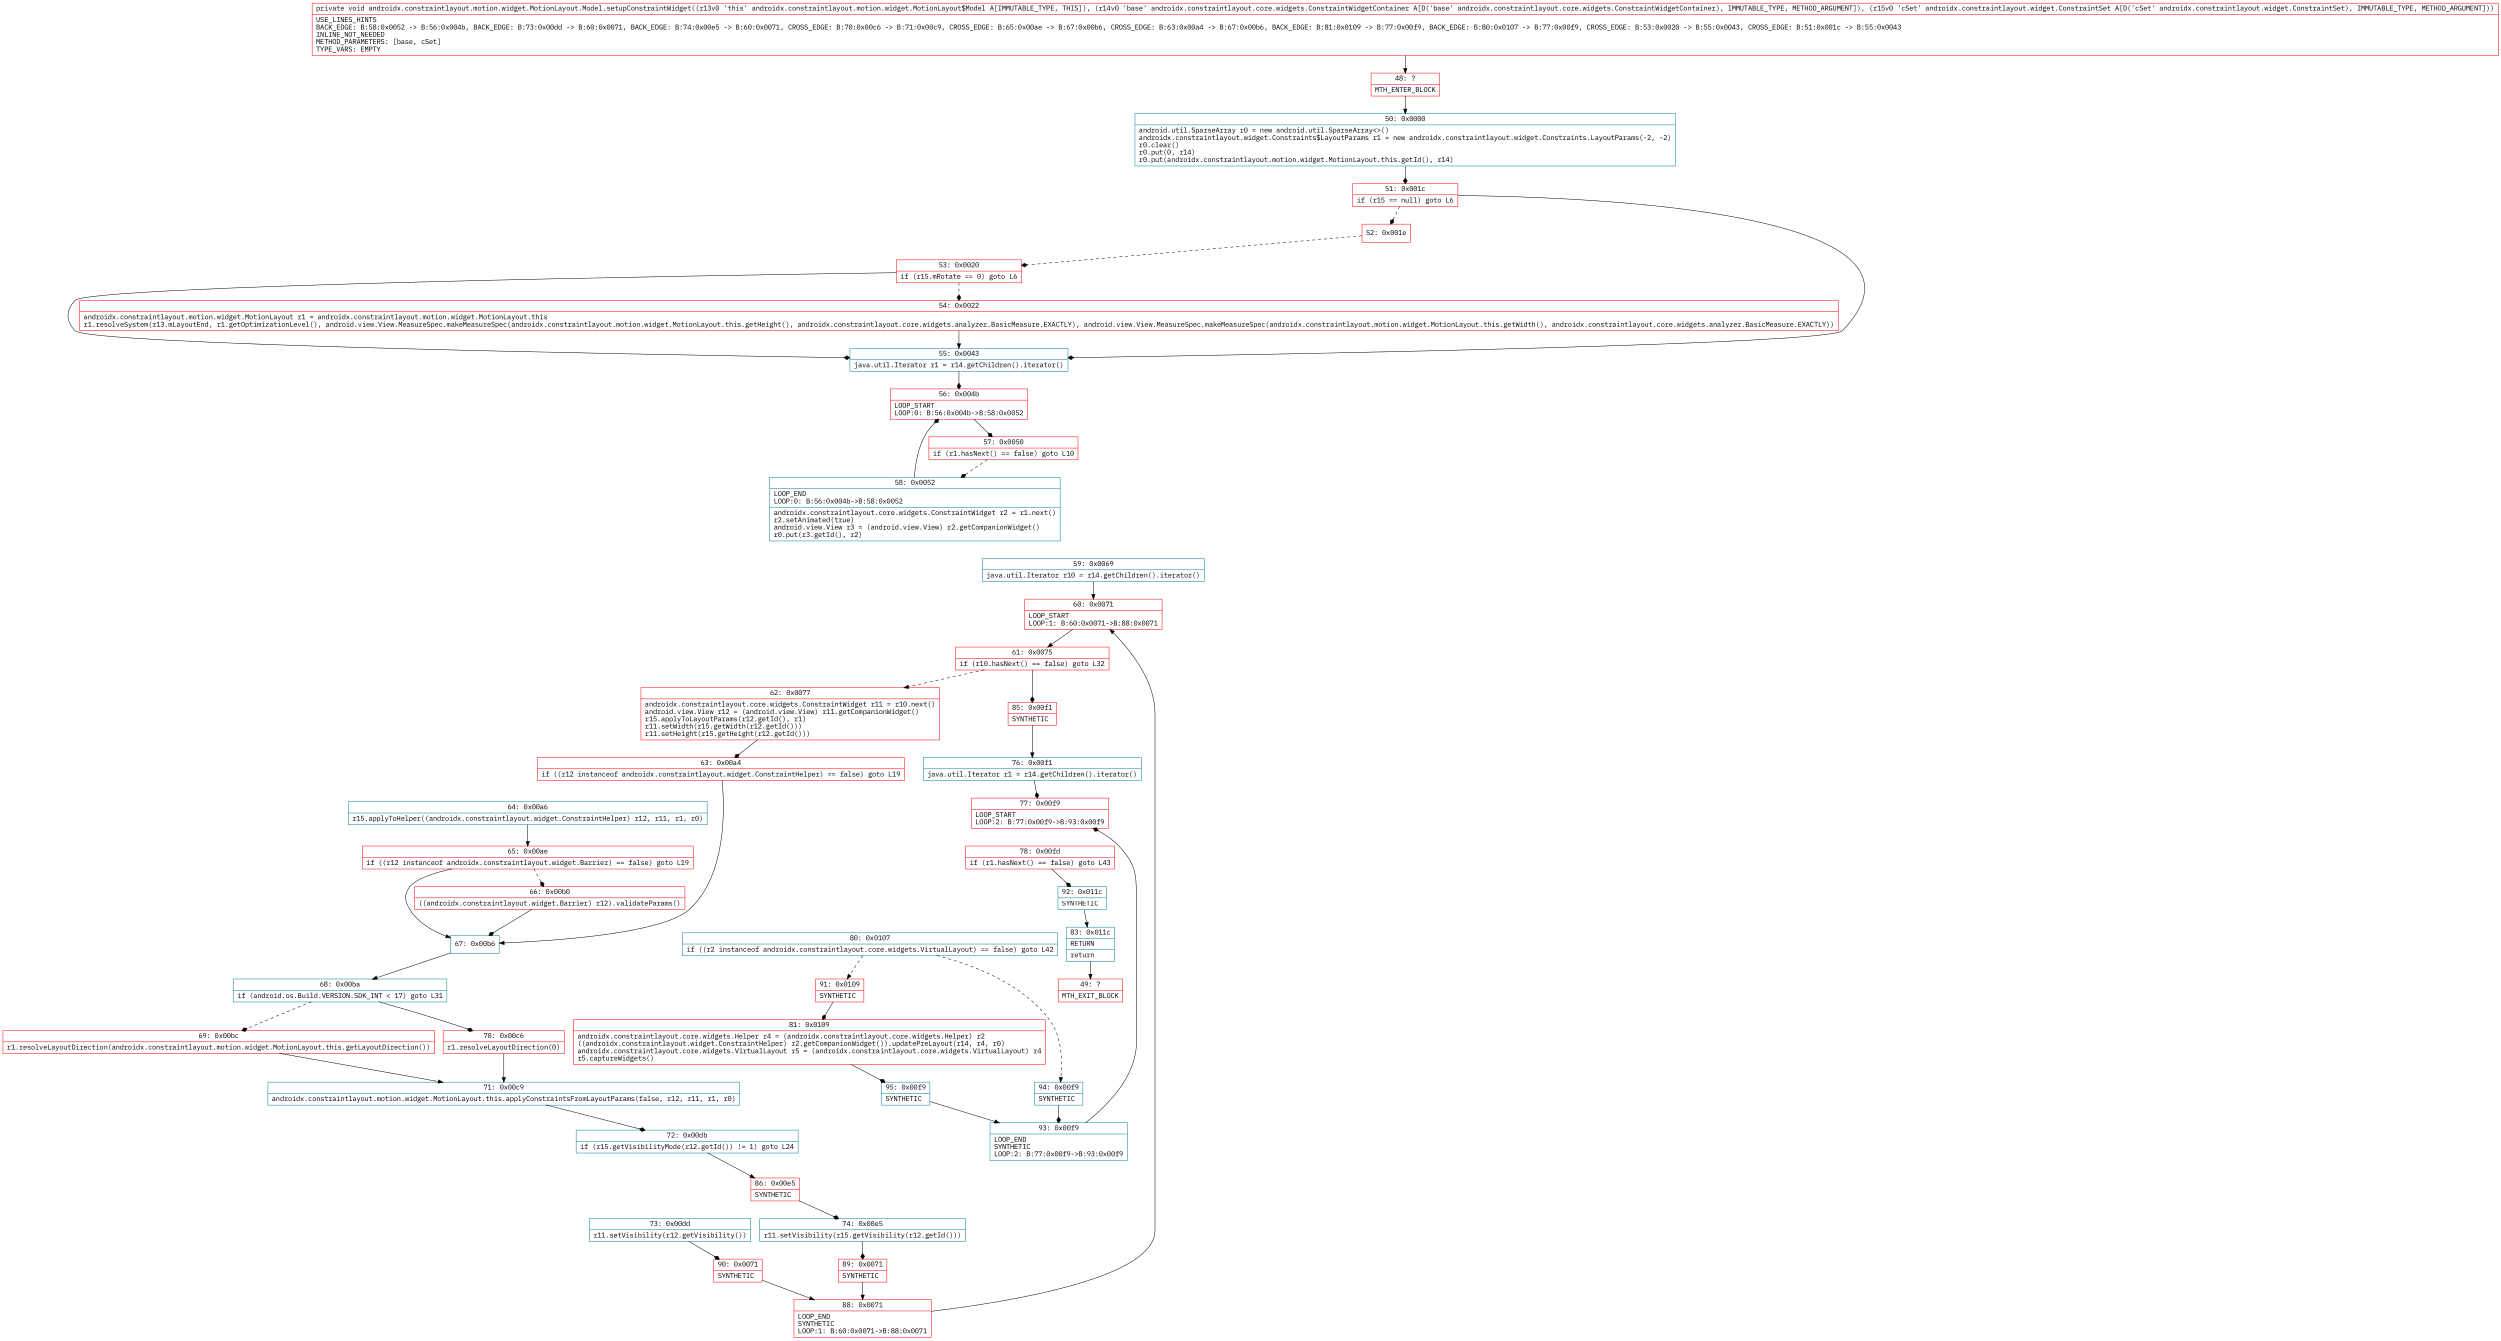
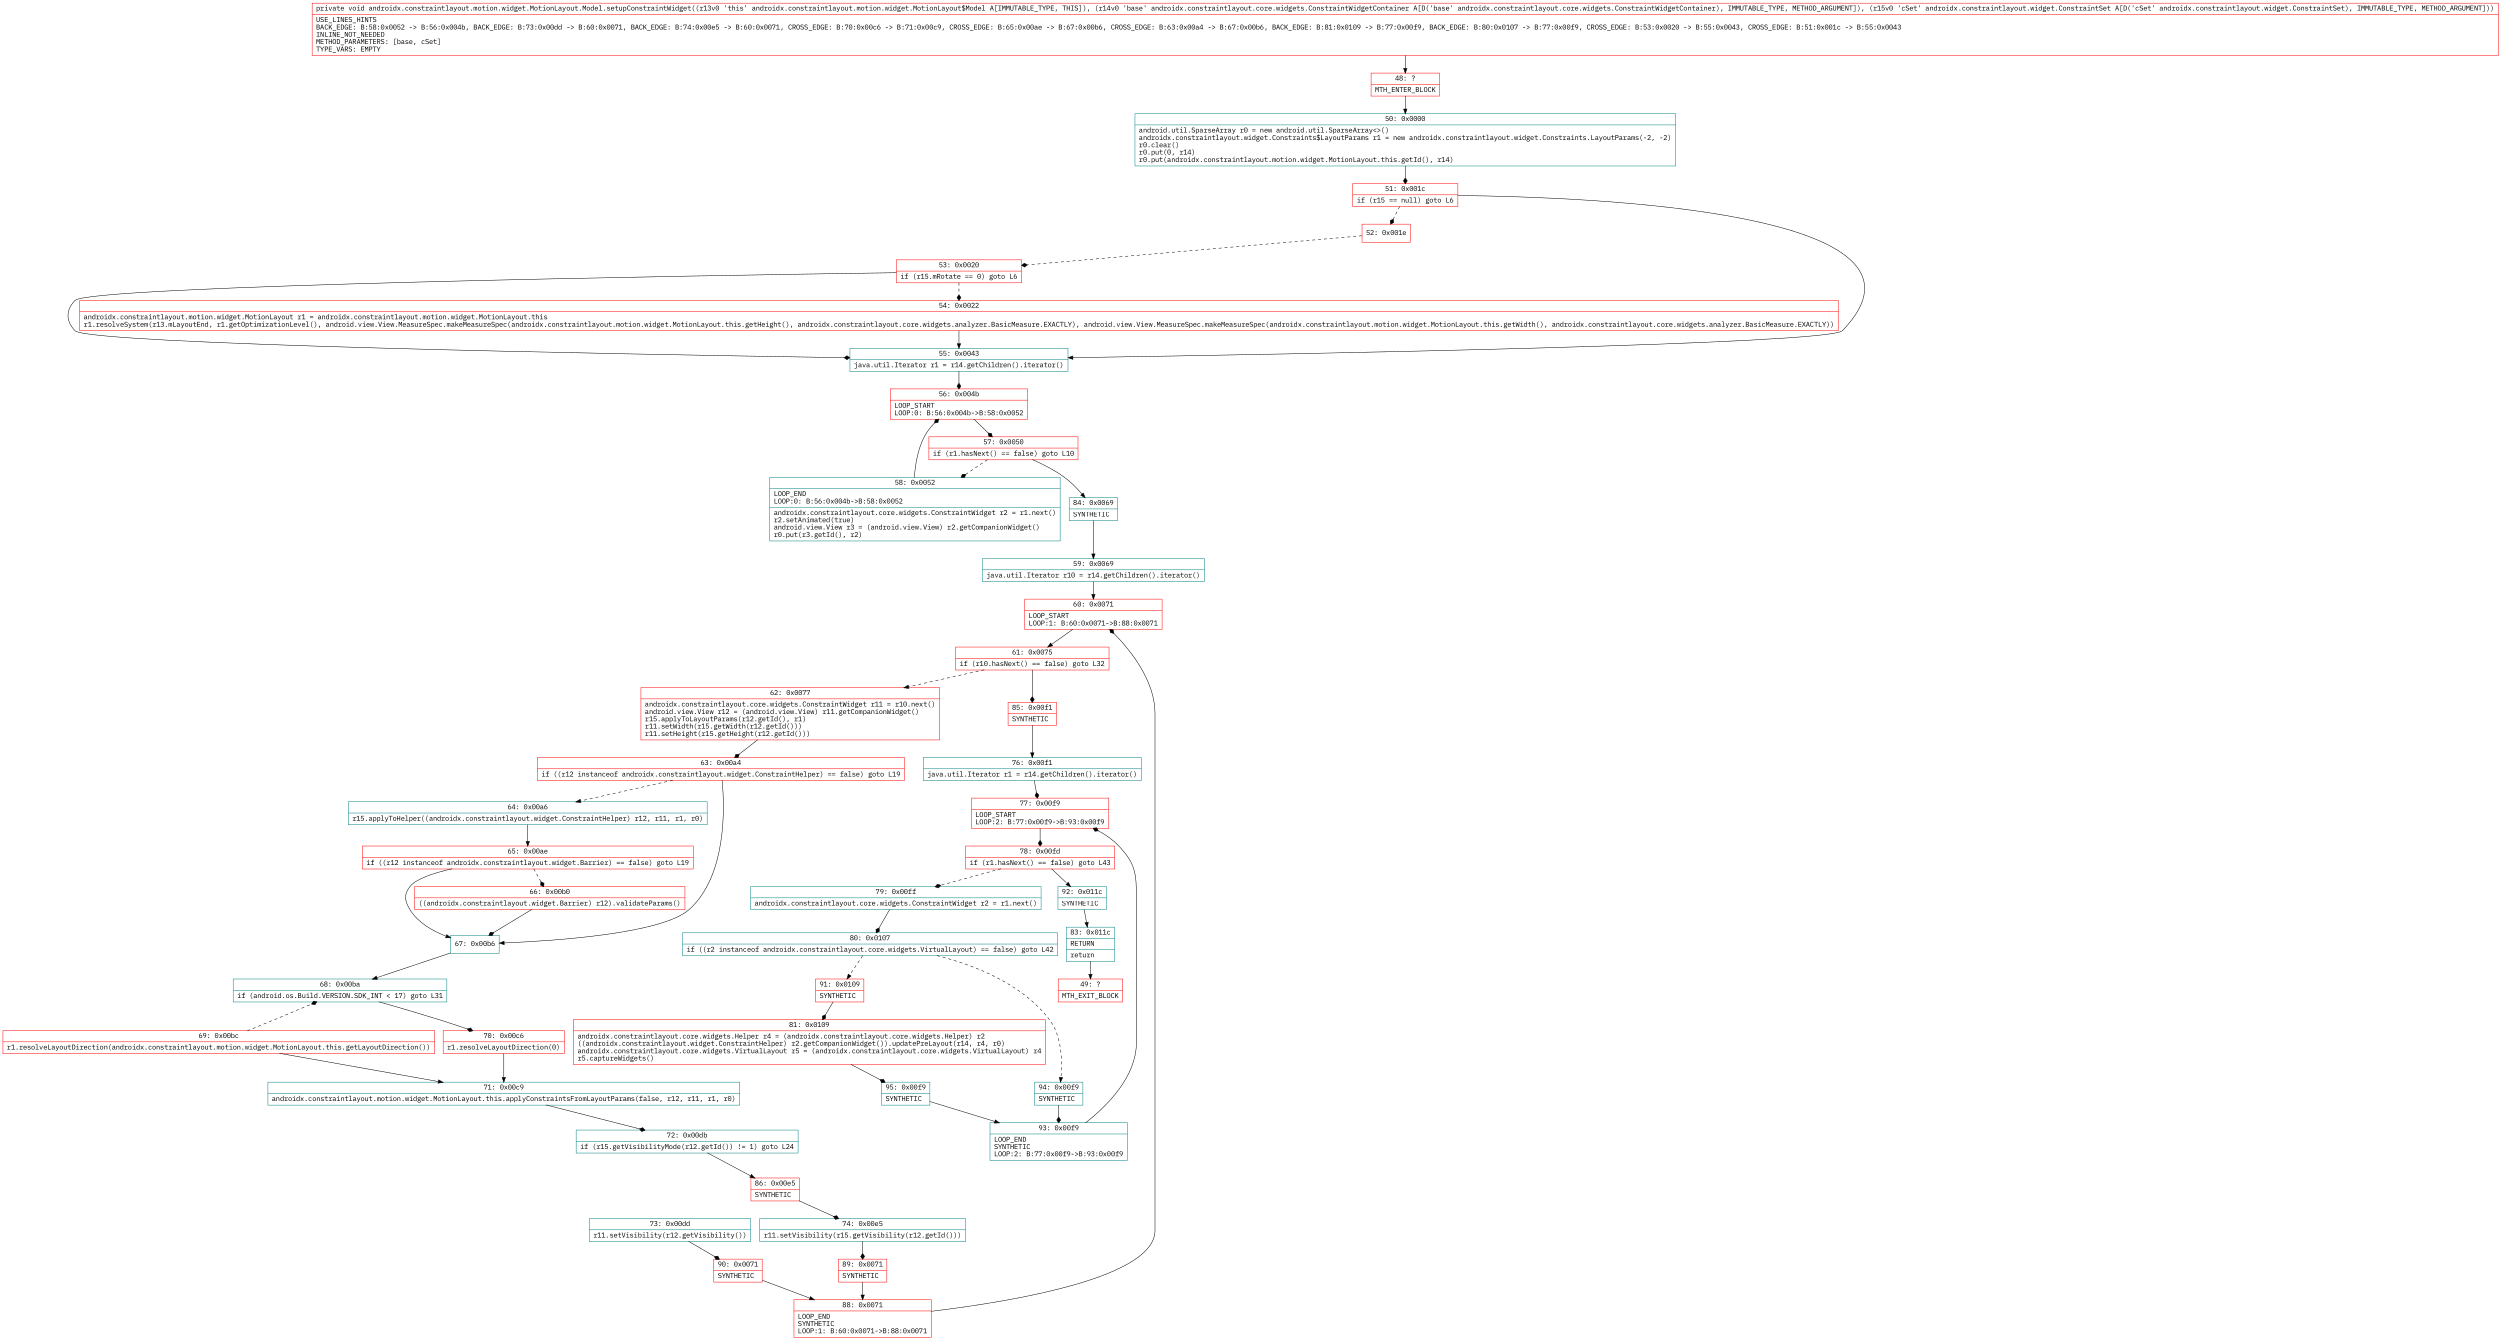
edge "51: 0x001c" -> "55: 0x0043": arrowhead diamond -> normal
node "84: 0x0069": added
edge "63: 0x00a4" -> "64: 0x00a6": added
edge "77: 0x00f9" -> "78: 0x00fd": added
edge "78: 0x00fd" -> "92: 0x011c": arrowhead diamond -> normal
node "79: 0x00ff": added
edge "68: 0x00ba" -> "69: 0x00bc": reversed
edge "88: 0x0071" -> "60: 0x0071": arrowhead normal -> diamond
